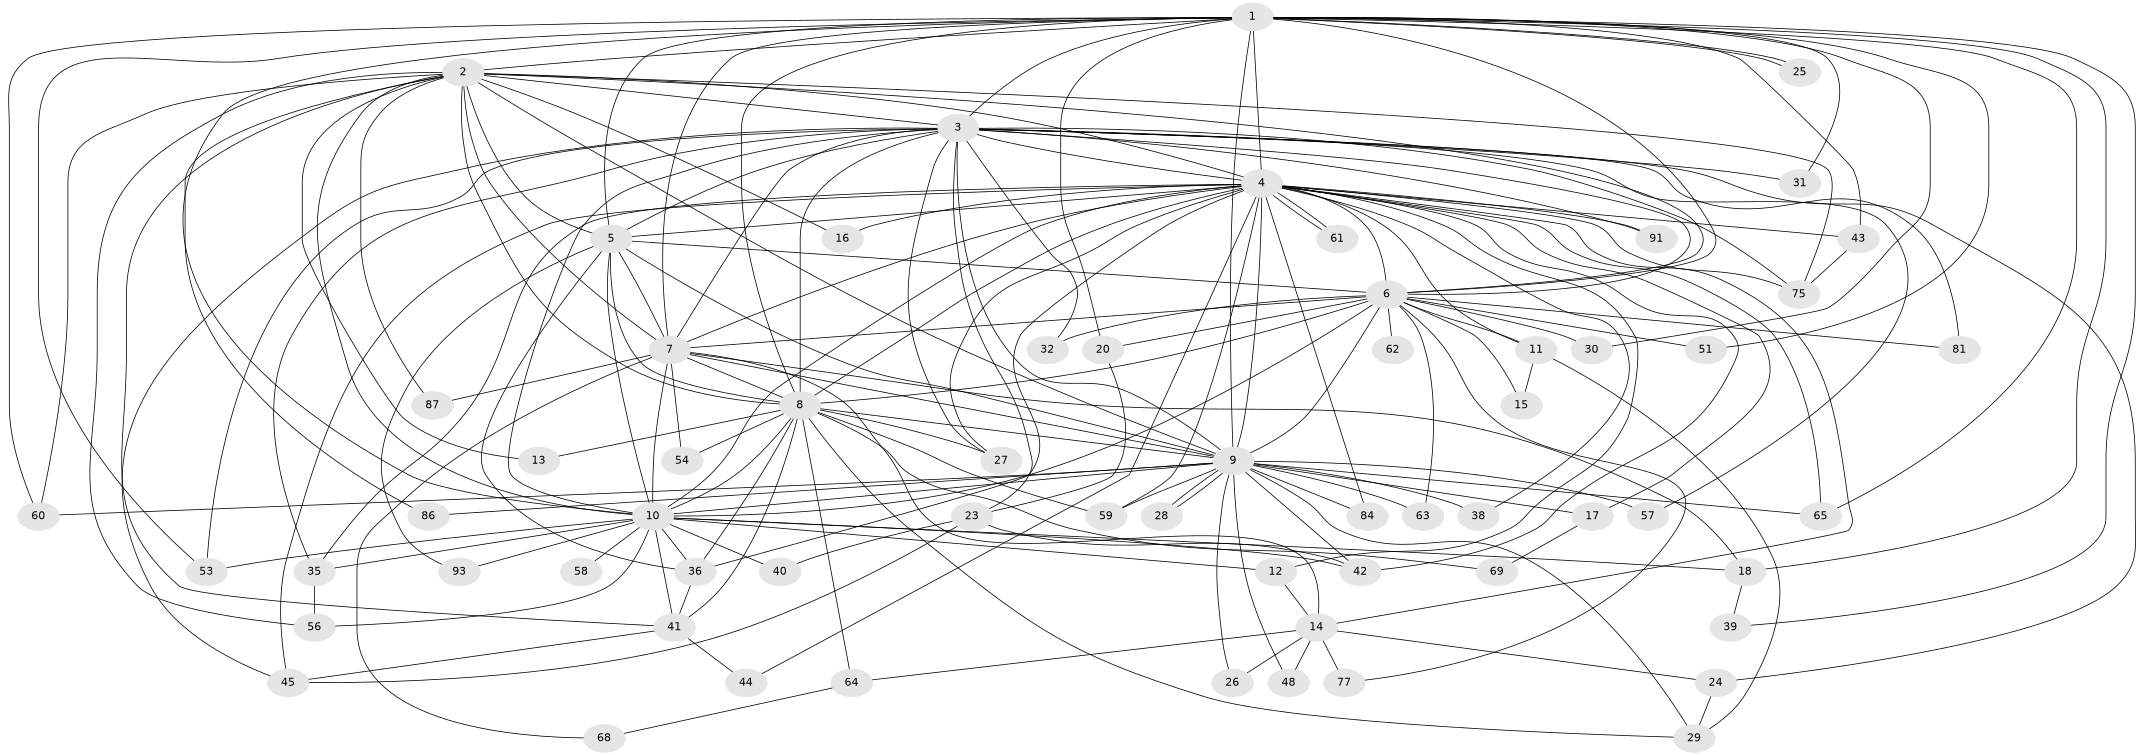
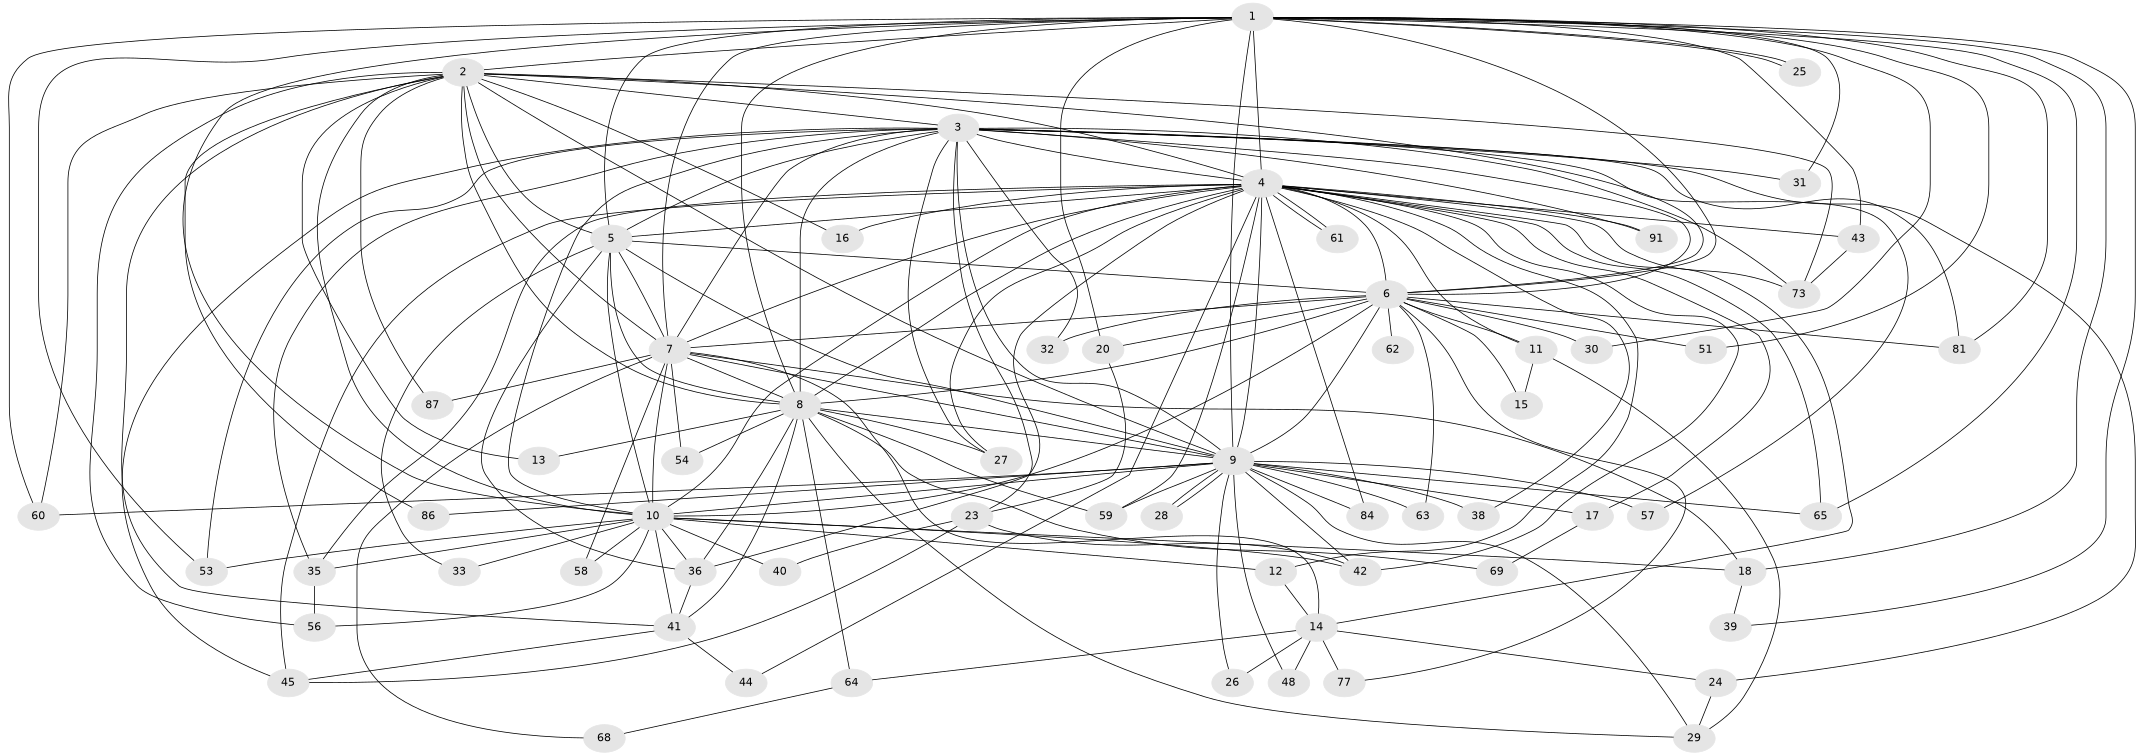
edge "1" -- "3": now "1" -- "81"
node "75": label "75" -> "73"
edge "7" -- "58": added
edge "8" -- "10": removed
node "93": label "93" -> "33"
